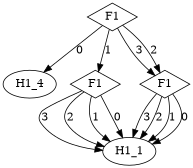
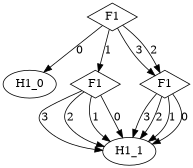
node "H1_4": label "H1_4" -> "H1_0"
